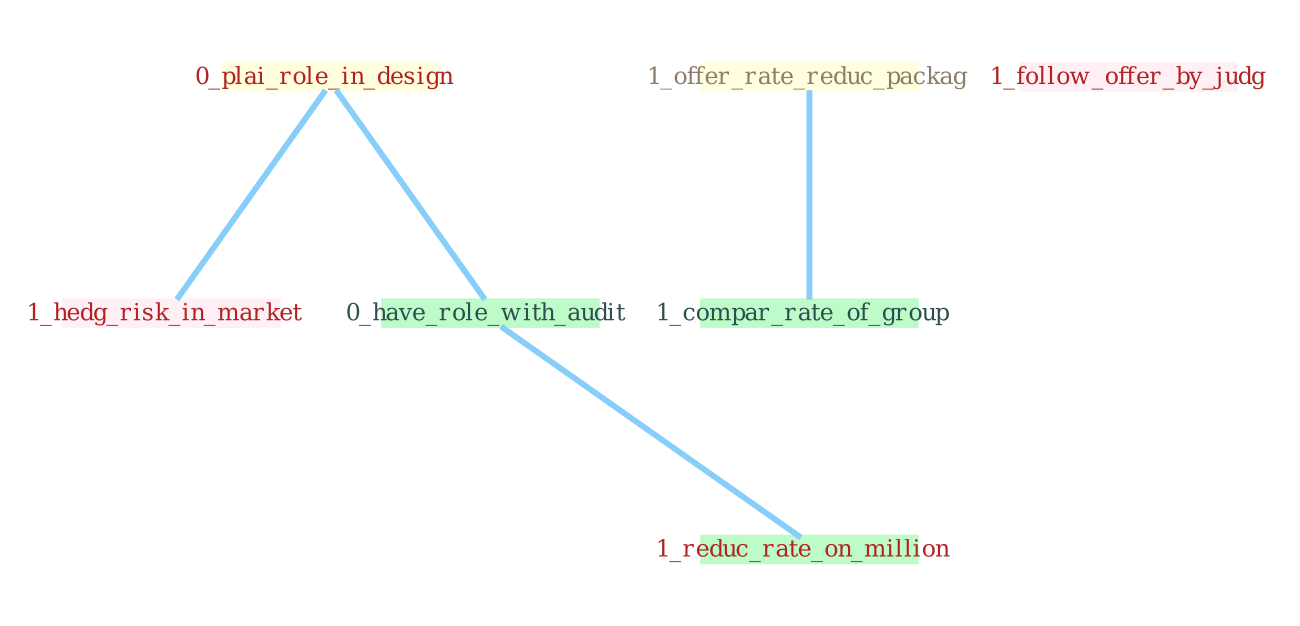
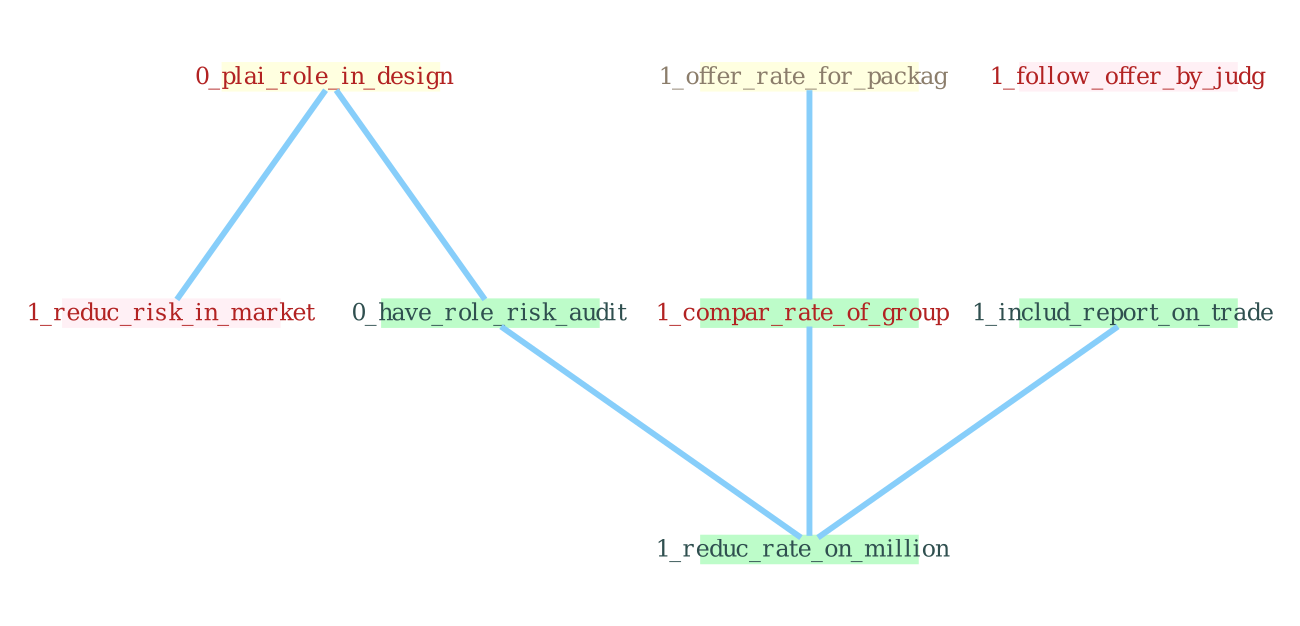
node "1_offer_rate_reduc_packag": label "1_offer_rate_reduc_packag" -> "1_offer_rate_for_packag"
node "1_hedg_risk_in_market": label "1_hedg_risk_in_market" -> "1_reduc_risk_in_market"
node "0_have_role_with_audit": label "0_have_role_with_audit" -> "0_have_role_risk_audit"
node "1_compar_rate_of_group": fontcolor #2f4f4f -> #b22222
node "1_includ_report_on_trade": added
edge "1_compar_rate_of_group" -- "1_reduc_rate_on_million": added
node "1_reduc_rate_on_million": fontcolor #b22222 -> #2f4f4f
